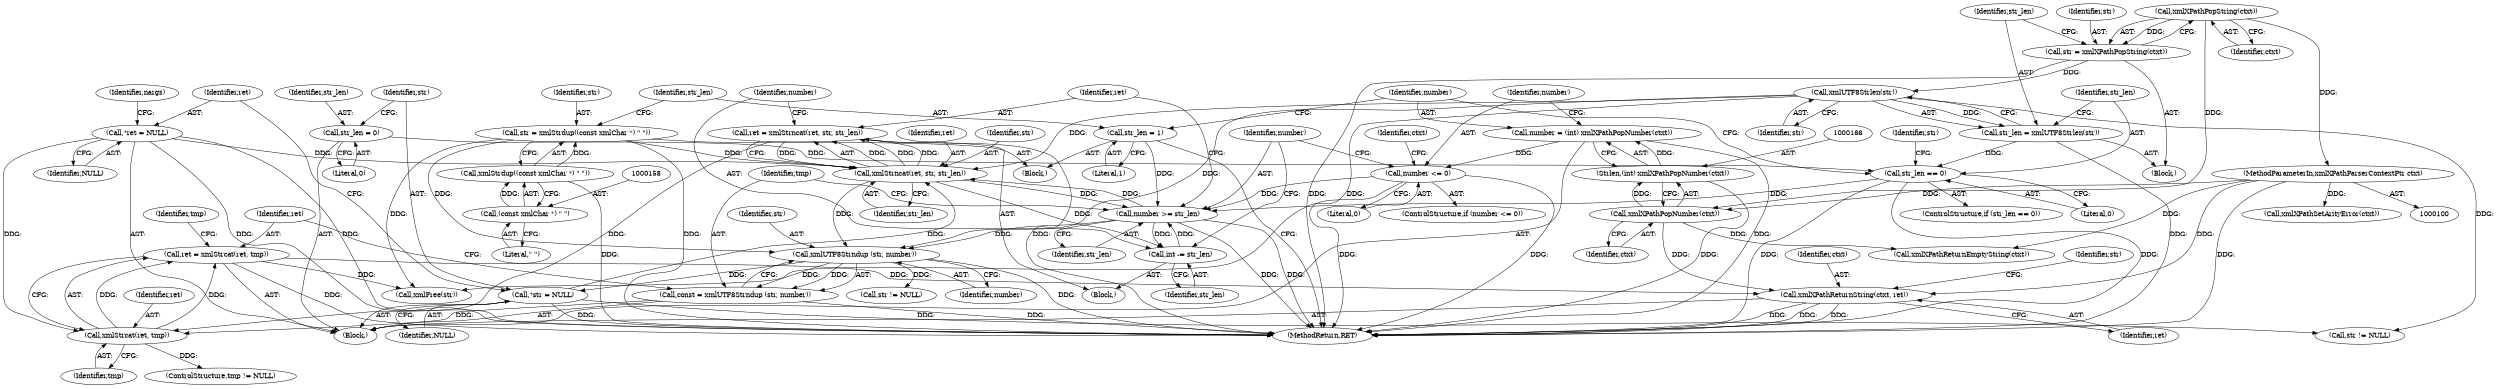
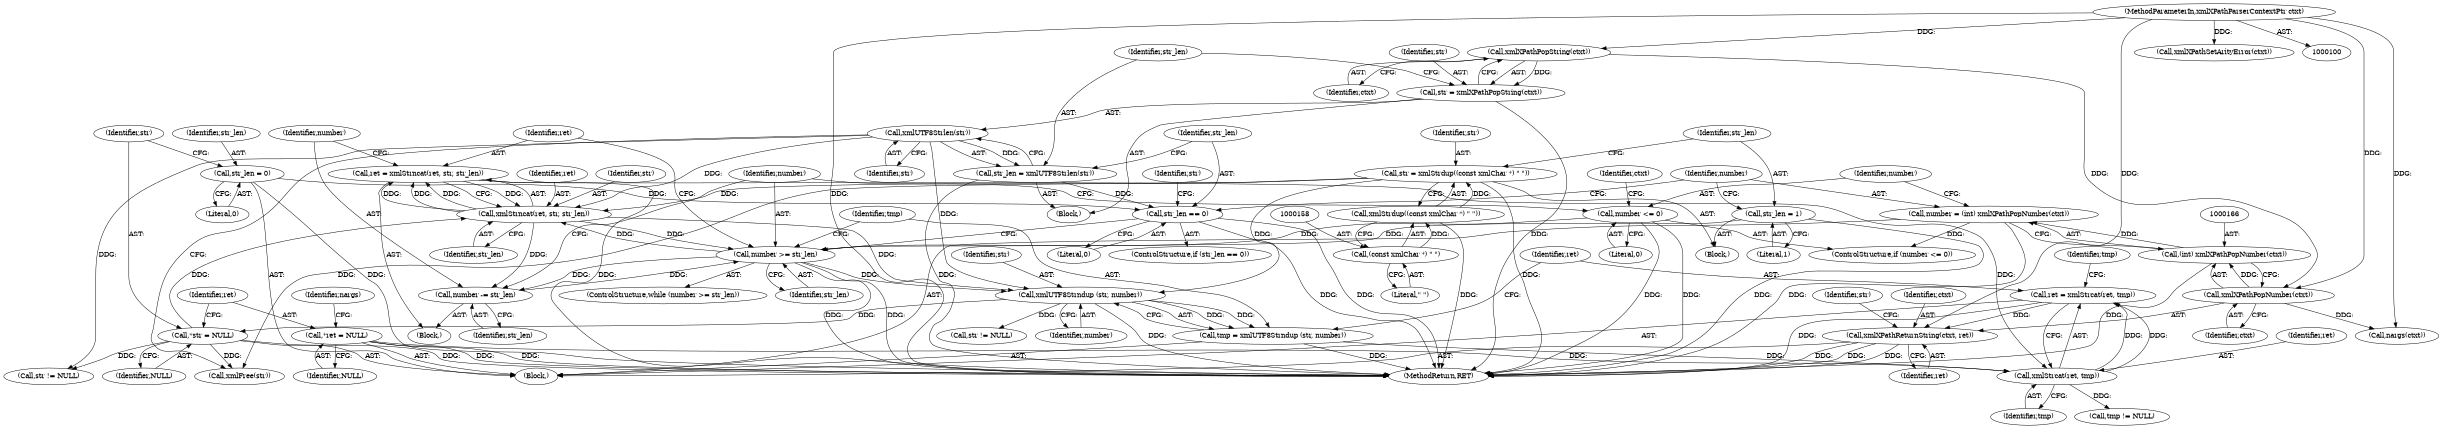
edge "(Call,xmlXPathPopString(ctxt))" -> "(MethodParameterIn,xmlXPathParserContextPtr ctxt)": reversed
edge "(Call,str = xmlXPathPopString(ctxt))" -> "(Call,xmlUTF8Strlen(str))": label "DDG: " -> "AST: "
edge "(Call,number = (int) xmlXPathPopNumber(ctxt))" -> "(Call,number <= 0)": now "(Call,number = (int) xmlXPathPopNumber(ctxt))" -> "(ControlStructure,if (number <= 0))"
edge "(Call,*ret = NULL)" -> "(Call,xmlStrncat(ret, str, str_len))": removed, label "DDG:"
node "(Strlen,(int) xmlXPathPopNumber(ctxt))": label "(Strlen,(int) xmlXPathPopNumber(ctxt))" -> "(Call,(int) xmlXPathPopNumber(ctxt))"
edge "(Call,xmlUTF8Strlen(str))" -> "(Call,xmlFree(str))": label "DDG: " -> "CFG: "
edge "(Call,str_len == 0)" -> "(Call,number >= str_len)": label "DDG: " -> "CFG: "
edge "(Call,str_len = 1)" -> "(MethodReturn,RET)": label "CFG: " -> "DDG: "
node "(Call,int -= str_len)": label "(Call,int -= str_len)" -> "(Call,number -= str_len)"
edge "(Call,xmlXPathPopNumber(ctxt))" -> "(Call,xmlXPathReturnString(ctxt, ret))": label "DDG: " -> "AST: "
node "(Call,xmlXPathReturnEmptyString(ctxt))": label "(Call,xmlXPathReturnEmptyString(ctxt))" -> "(Call,nargs(ctxt))"
edge "(Call,ret = xmlStrcat(ret, tmp))" -> "(Call,xmlFree(str))": now "(Call,*str = NULL)" -> "(Call,xmlFree(str))"
node "(ControlStructure,while (number >= str_len))": added
node "(Call,const = xmlUTF8Strndup (str, number))": label "(Call,const = xmlUTF8Strndup (str, number))" -> "(Call,tmp = xmlUTF8Strndup (str, number))"
edge "(Call,str_len = 0)" -> "(MethodReturn,RET)": added, label "DDG:"
node "(ControlStructure,tmp != NULL)": label "(ControlStructure,tmp != NULL)" -> "(Call,tmp != NULL)"
